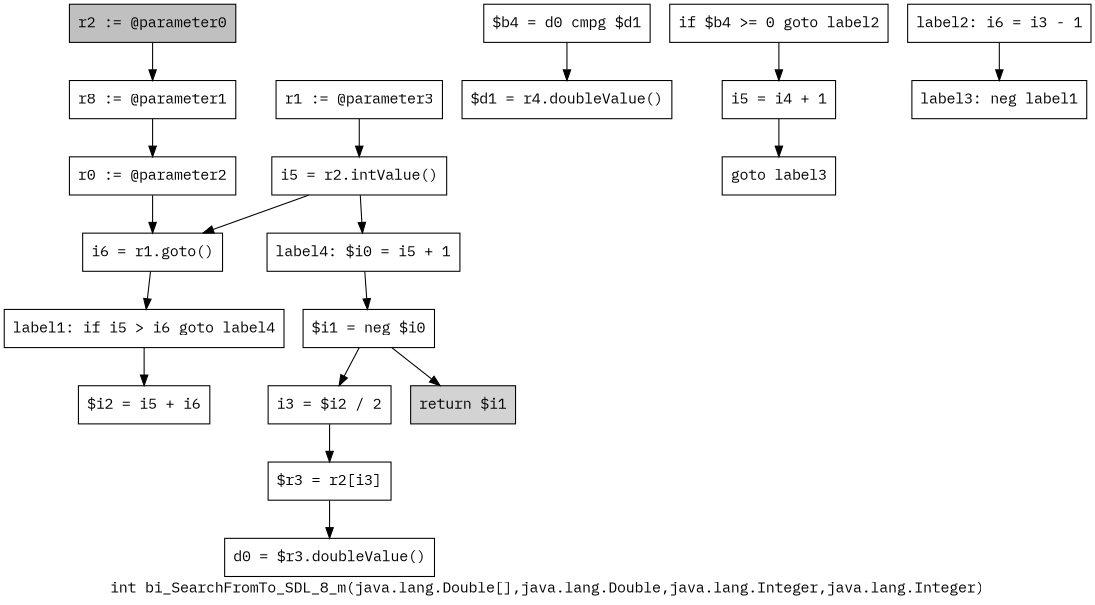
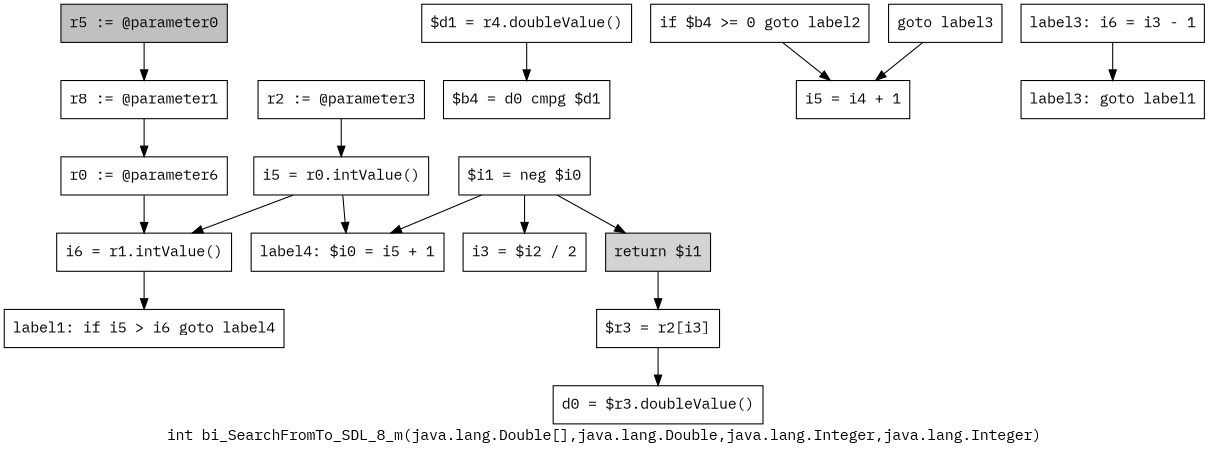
node "r2 := @parameter0": label "r2 := @parameter0" -> "r5 := @parameter0"
node "label2: i6 = i3 - 1": label "label2: i6 = i3 - 1" -> "label3: i6 = i3 - 1"
edge "$b4 = d0 cmpg $d1" -> "$d1 = r4.doubleValue()": reversed
node "r1 := @parameter3": label "r1 := @parameter3" -> "r2 := @parameter3"
node "label3: neg label1": label "label3: neg label1" -> "label3: goto label1"
edge "i5 = i4 + 1" -> "goto label3": reversed
node "r0 := @parameter2": label "r0 := @parameter2" -> "r0 := @parameter6"
node "i5 = r2.intValue()": label "i5 = r2.intValue()" -> "i5 = r0.intValue()"
node "i6 = r1.goto()": label "i6 = r1.goto()" -> "i6 = r1.intValue()"
edge "label4: $i0 = i5 + 1" -> "$i1 = neg $i0": reversed
node "$i2 = i5 + i6": removed
edge "i3 = $i2 / 2" -> "$r3 = r2[i3]": now "return $i1" -> "$r3 = r2[i3]"
